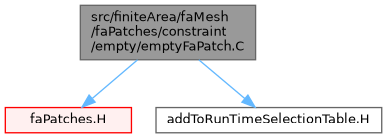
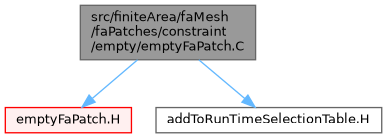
node "faPatches.H": label "faPatches.H" -> "emptyFaPatch.H"
